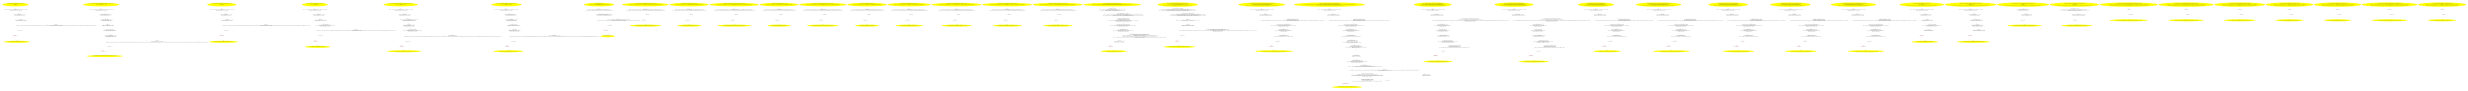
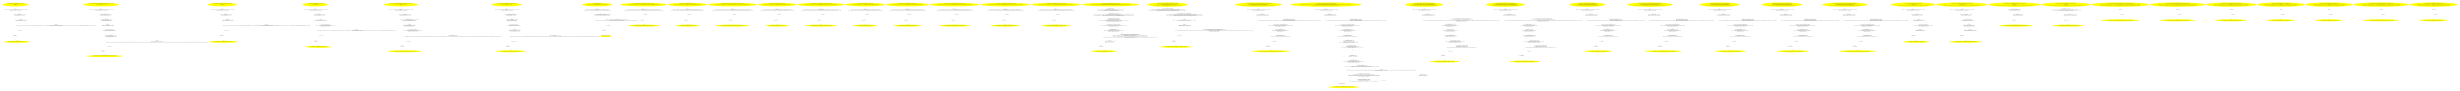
node "2: Exit AllMembersSupplierTest.<init>()": shape ellipse -> box
